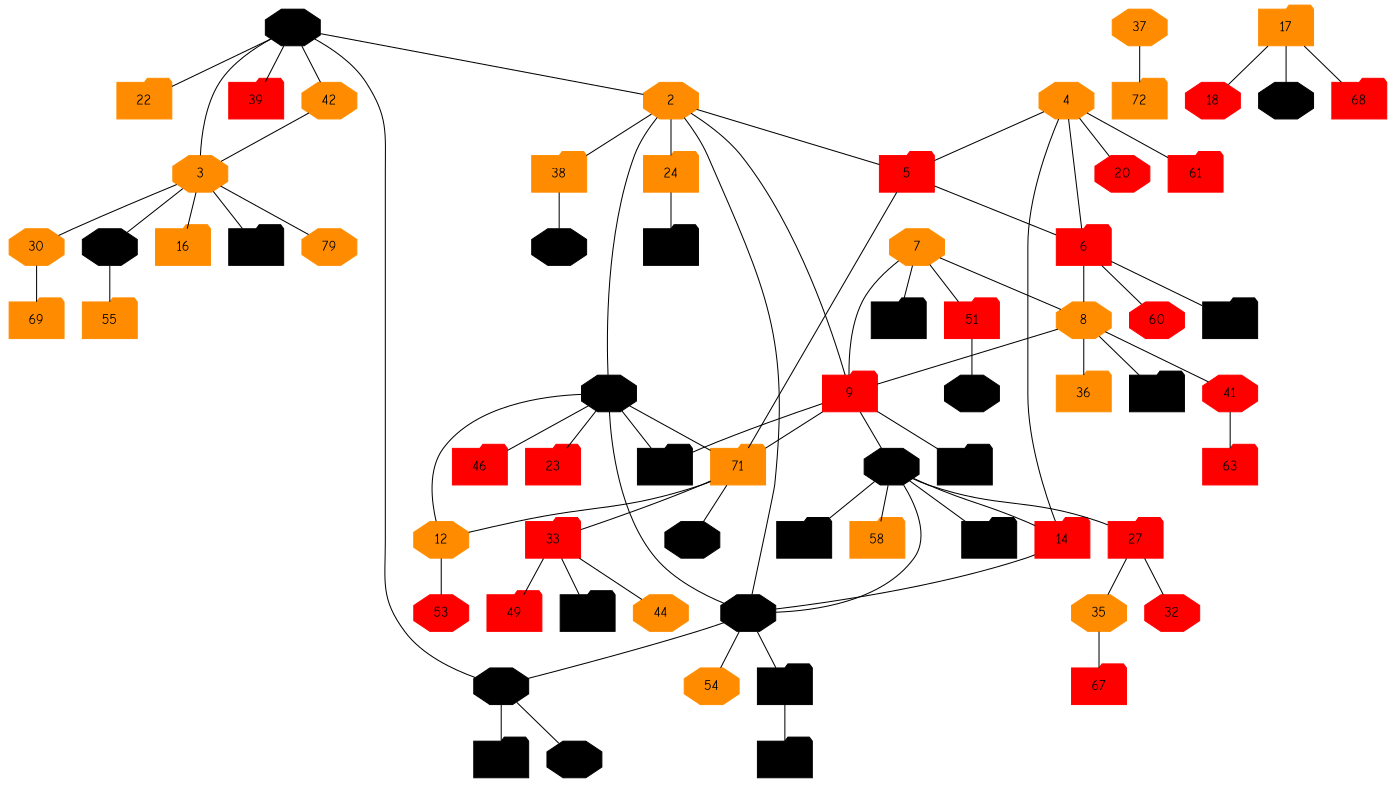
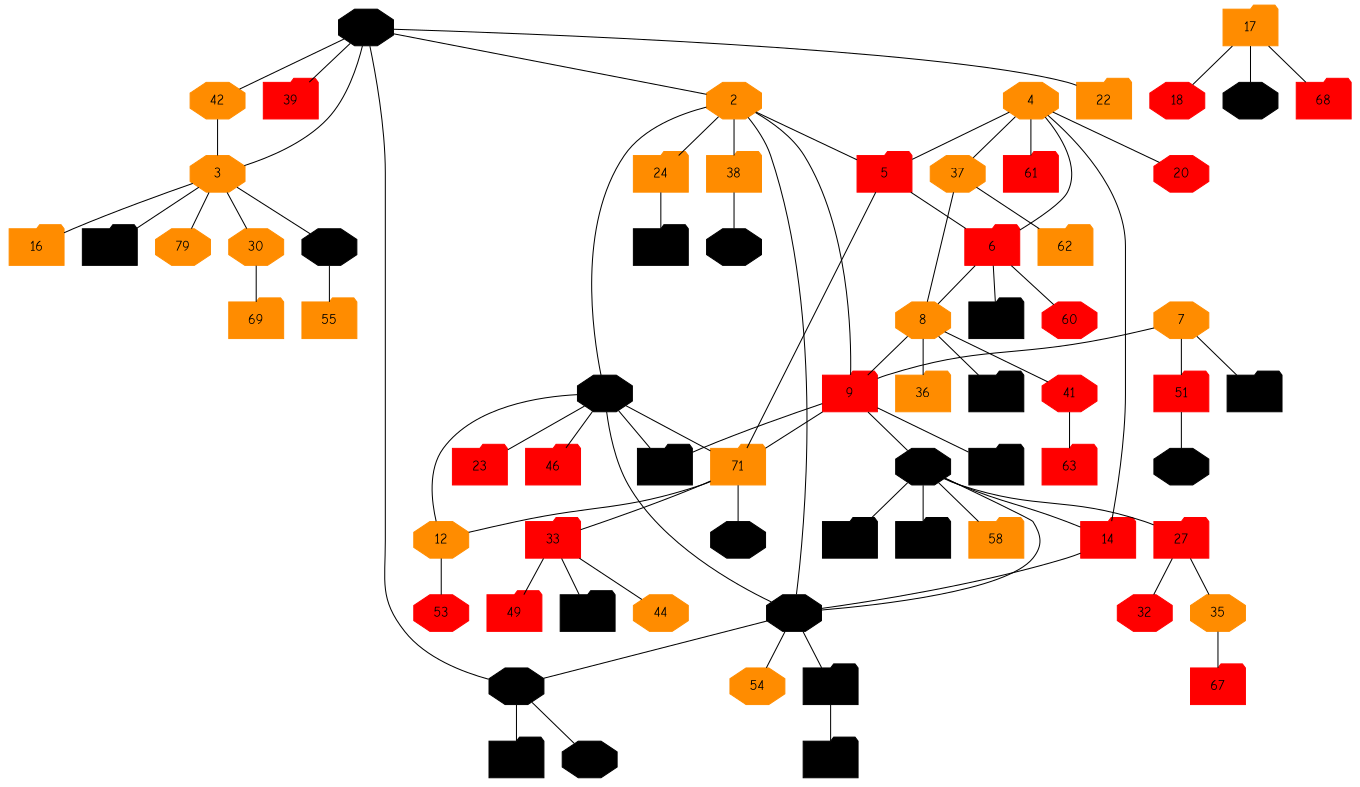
node "72": label "72" -> "62"
edge "4" -- "37": added
edge "7" -- "8": now "37" -- "8"
